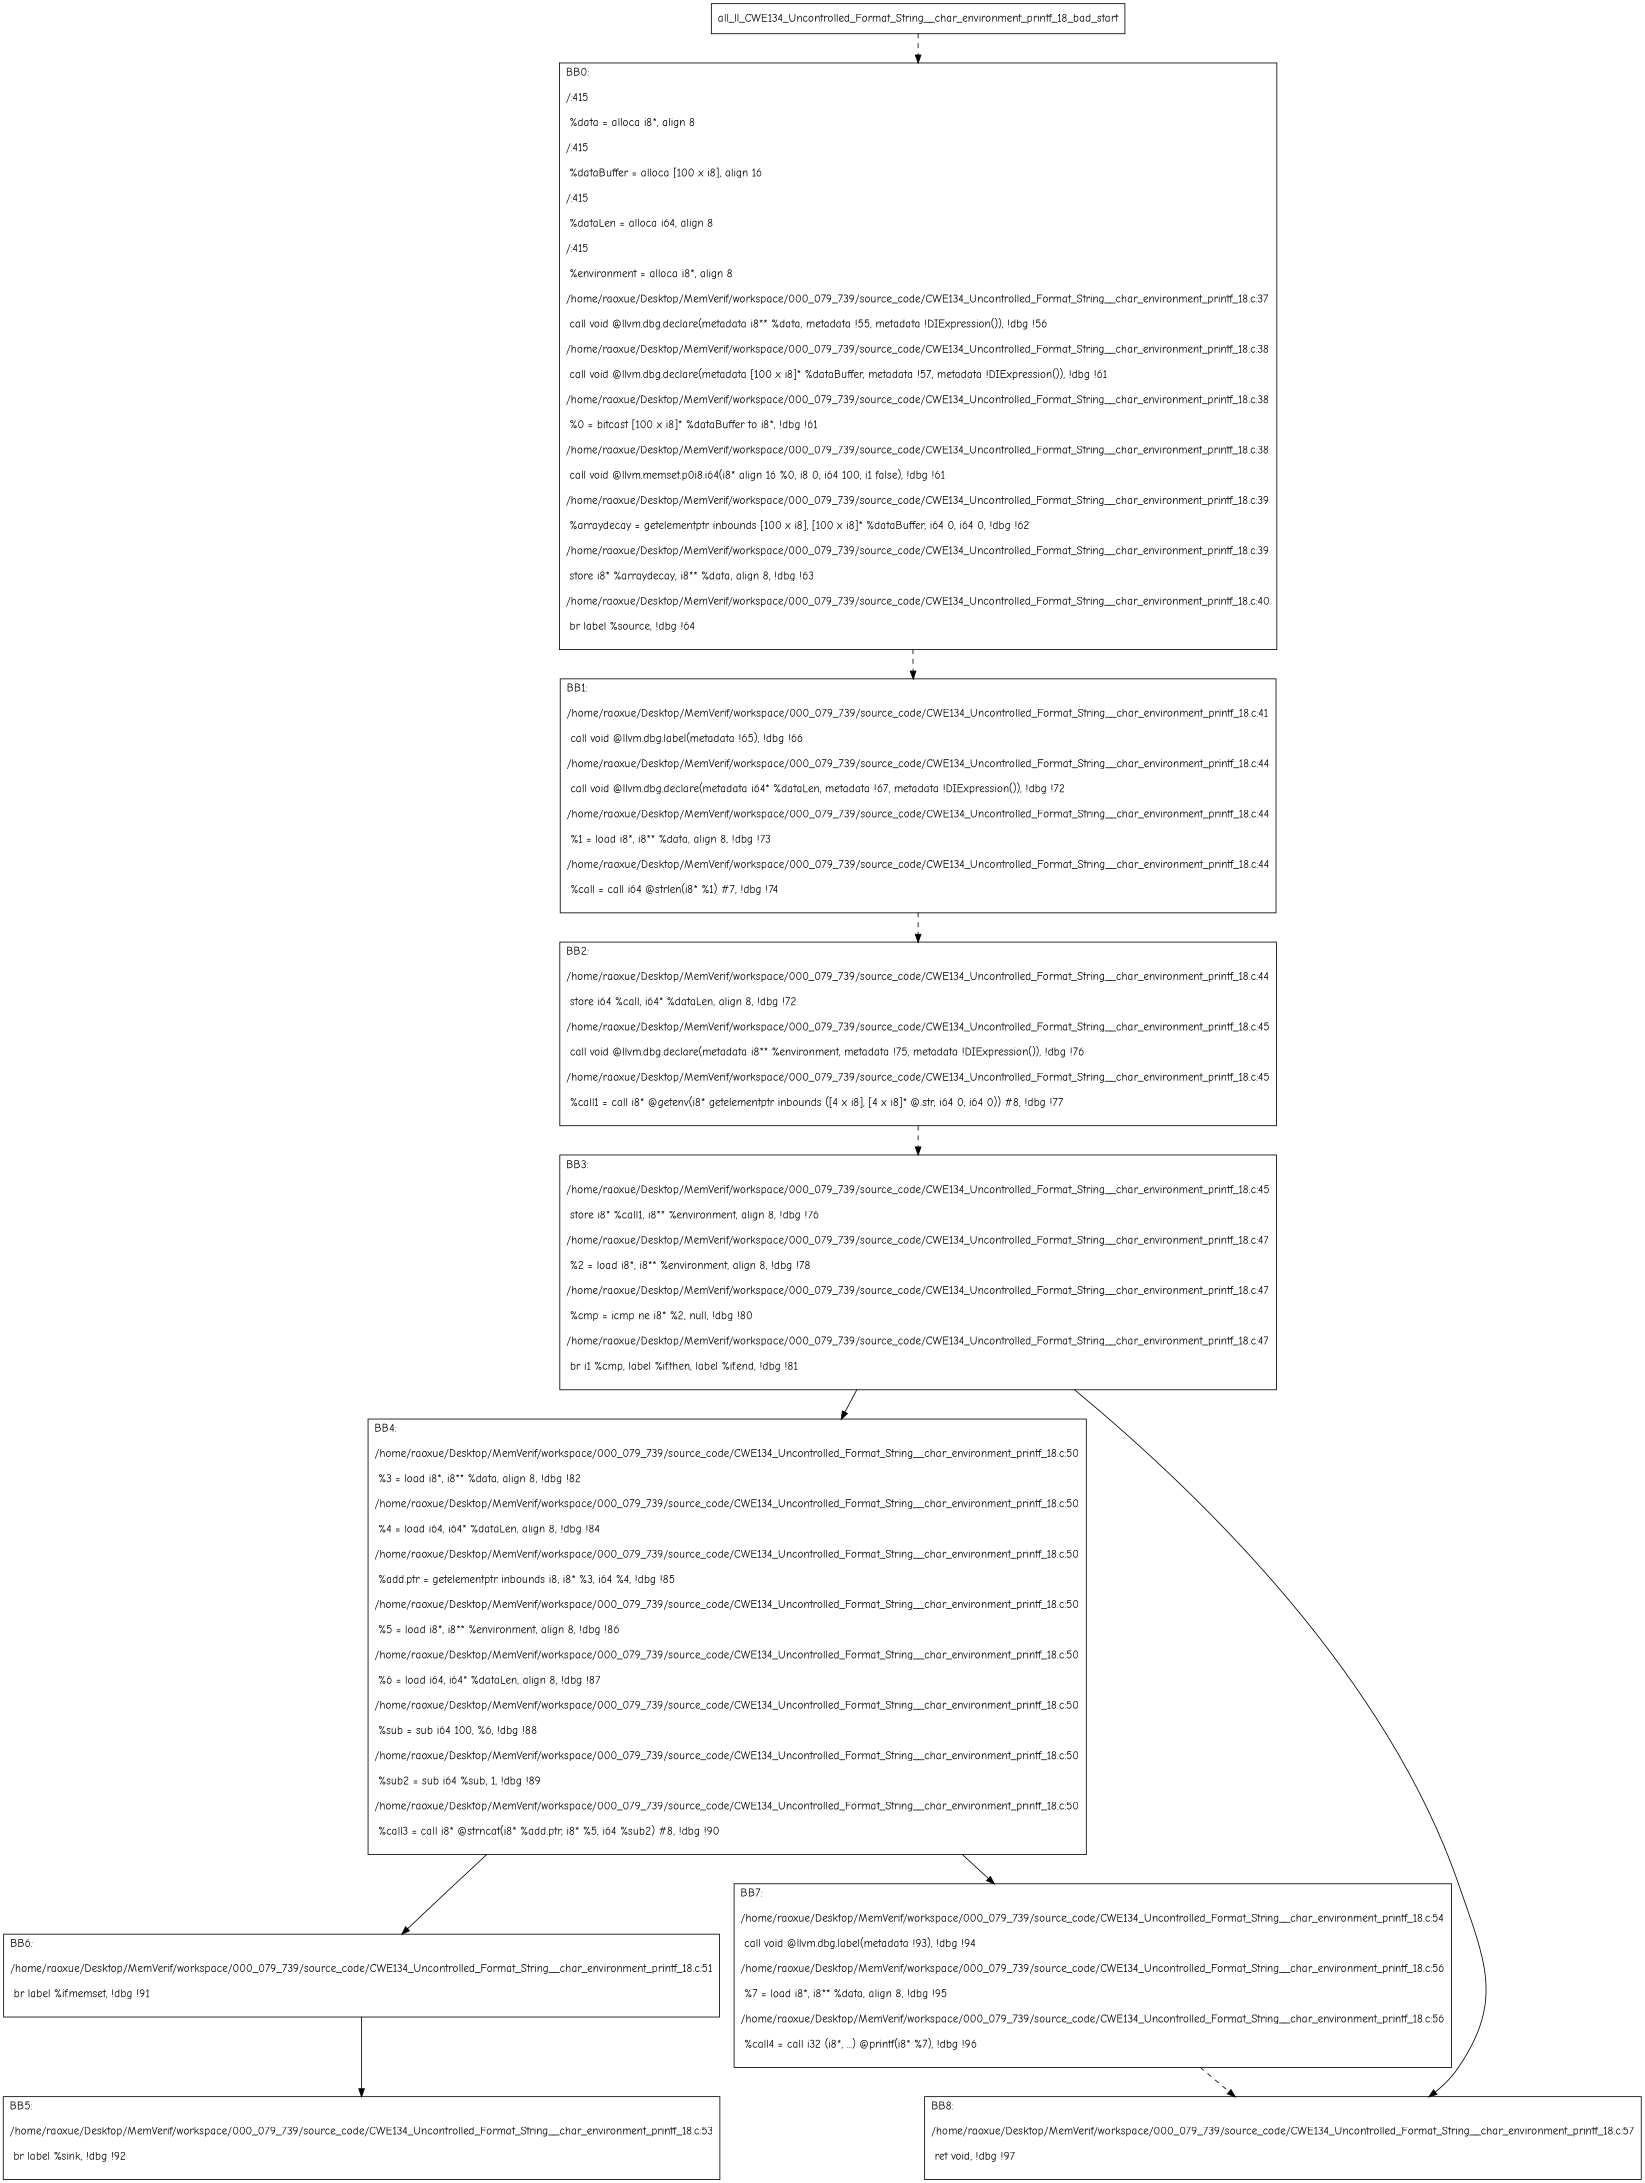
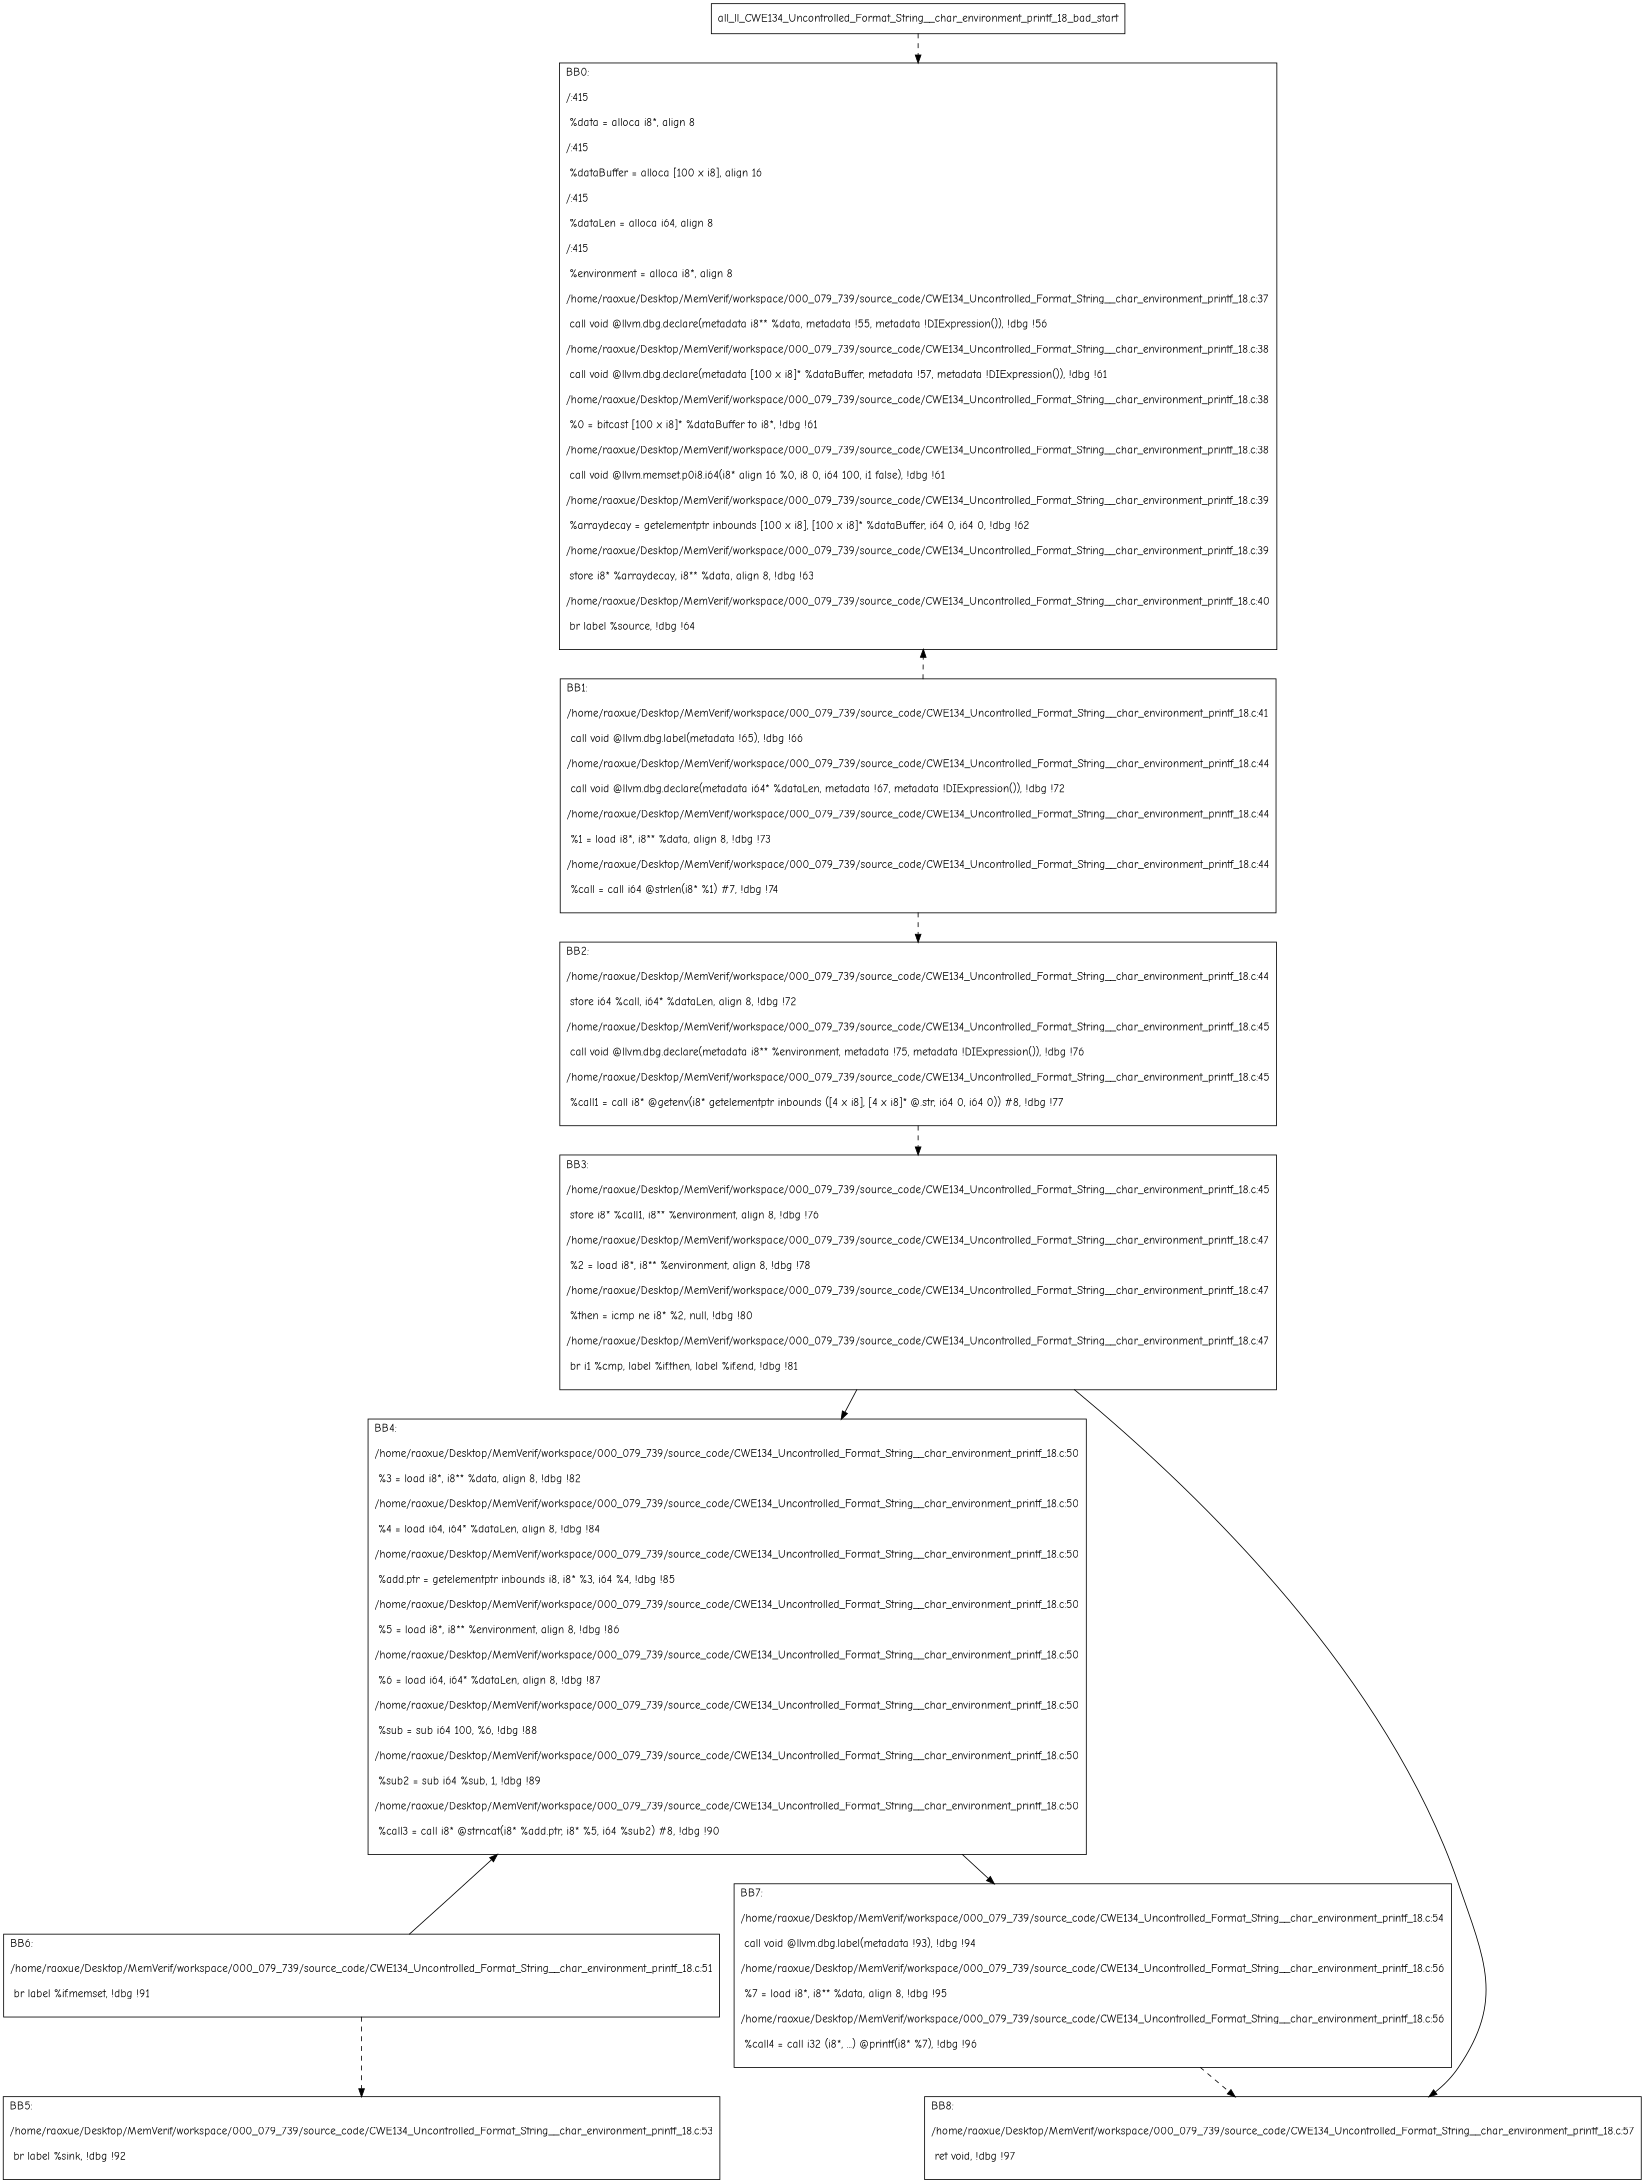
edge "BB0:" -> "BB1:": reversed
node "BB3:": text "%cmp = icmp ne i8* %2, null, !dbg !80" -> "%then = icmp ne i8* %2, null, !dbg !80"
edge "BB4:" -> "BB6:": reversed
edge "BB6:" -> "BB5:": style solid -> dashed
